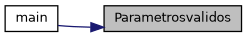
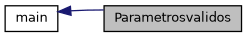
edge "main" -> "Parametrosvalidos": reversed
